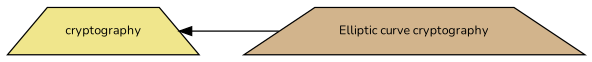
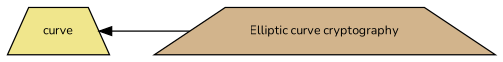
node "cryptography": label "cryptography" -> "curve"
